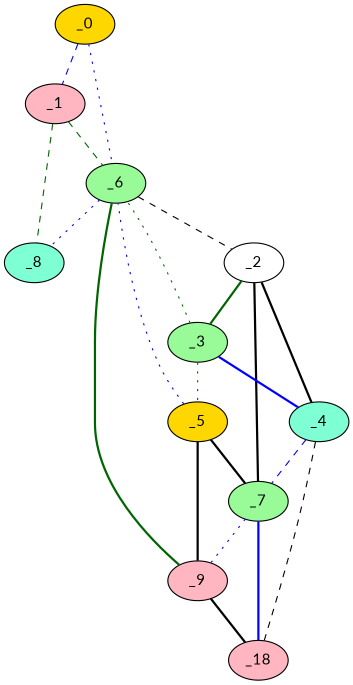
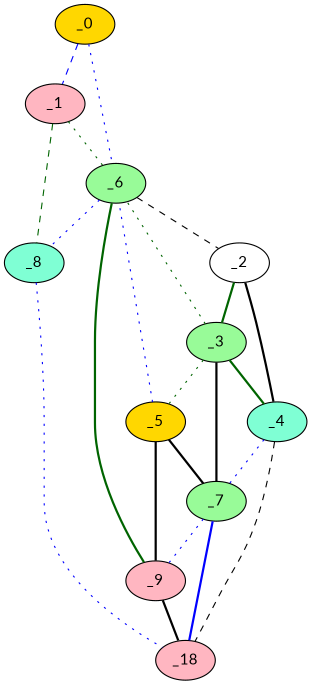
edge "_1" -- "_6": style dashed -> dotted
edge "_2" -- "_7": now "_3" -- "_7"
edge "_3" -- "_4": color blue -> darkgreen
edge "_4" -- "_7": style dashed -> dotted
edge "_8" -- "_18": added
